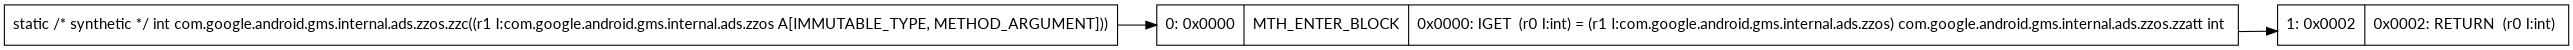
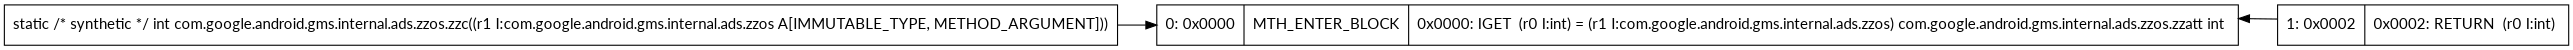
edge "0: 0x0000" -> "1: 0x0002": reversed
